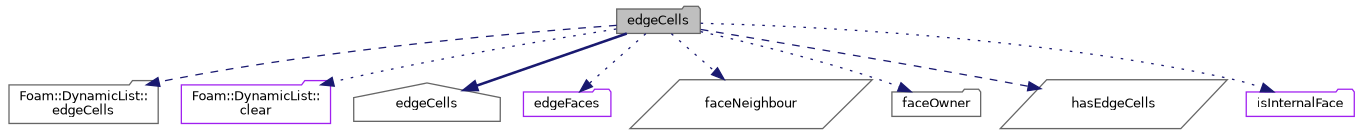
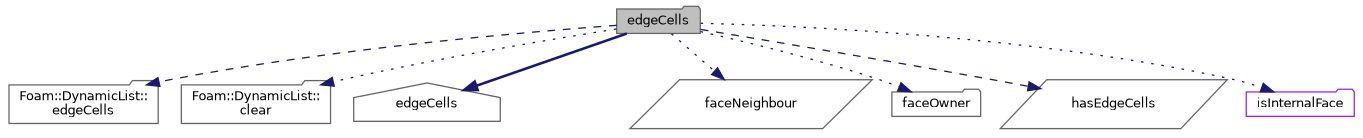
node "Foam::DynamicList:: clear": color purple -> gray40
node "edgeFaces": removed
